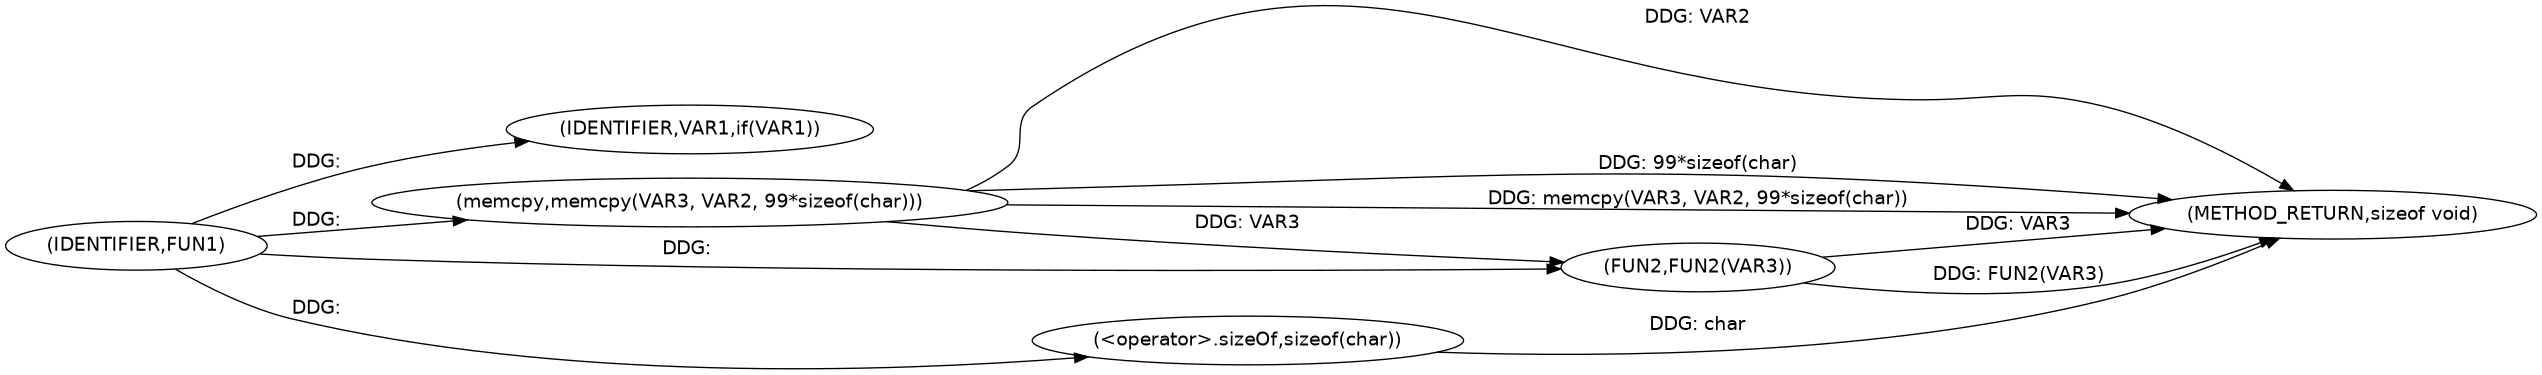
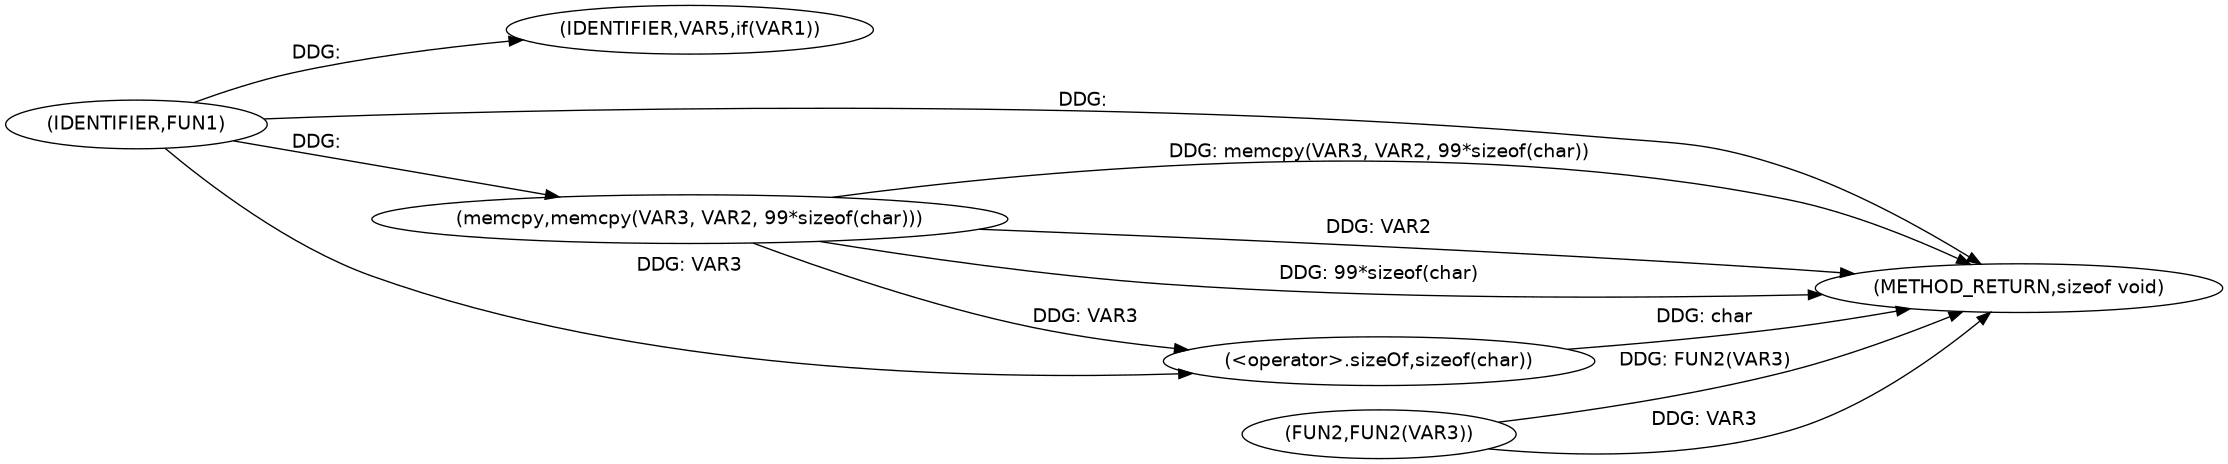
node "(IDENTIFIER,VAR1,if(VAR1))": label "(IDENTIFIER,VAR1,if(VAR1))" -> "(IDENTIFIER,VAR5,if(VAR1))"
edge "(memcpy,memcpy(VAR3, VAR2, 99*sizeof(char)))" -> "(FUN2,FUN2(VAR3))": now "(memcpy,memcpy(VAR3, VAR2, 99*sizeof(char)))" -> "(<operator>.sizeOf,sizeof(char))"
edge "(IDENTIFIER,FUN1)" -> "(FUN2,FUN2(VAR3))": now "(IDENTIFIER,FUN1)" -> "(METHOD_RETURN,sizeof void)"
edge "(IDENTIFIER,FUN1)" -> "(<operator>.sizeOf,sizeof(char))": label "DDG: " -> "DDG: VAR3"
